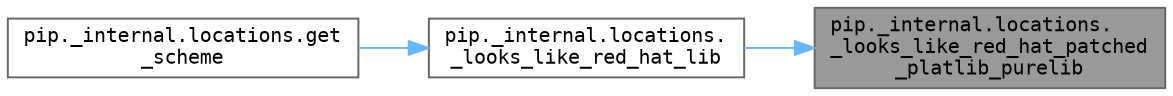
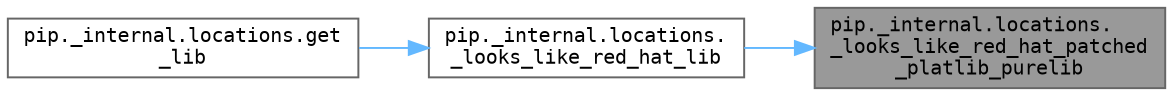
node "pip._internal.locations.get _scheme": label "pip._internal.locations.get _scheme" -> "pip._internal.locations.get _lib"
